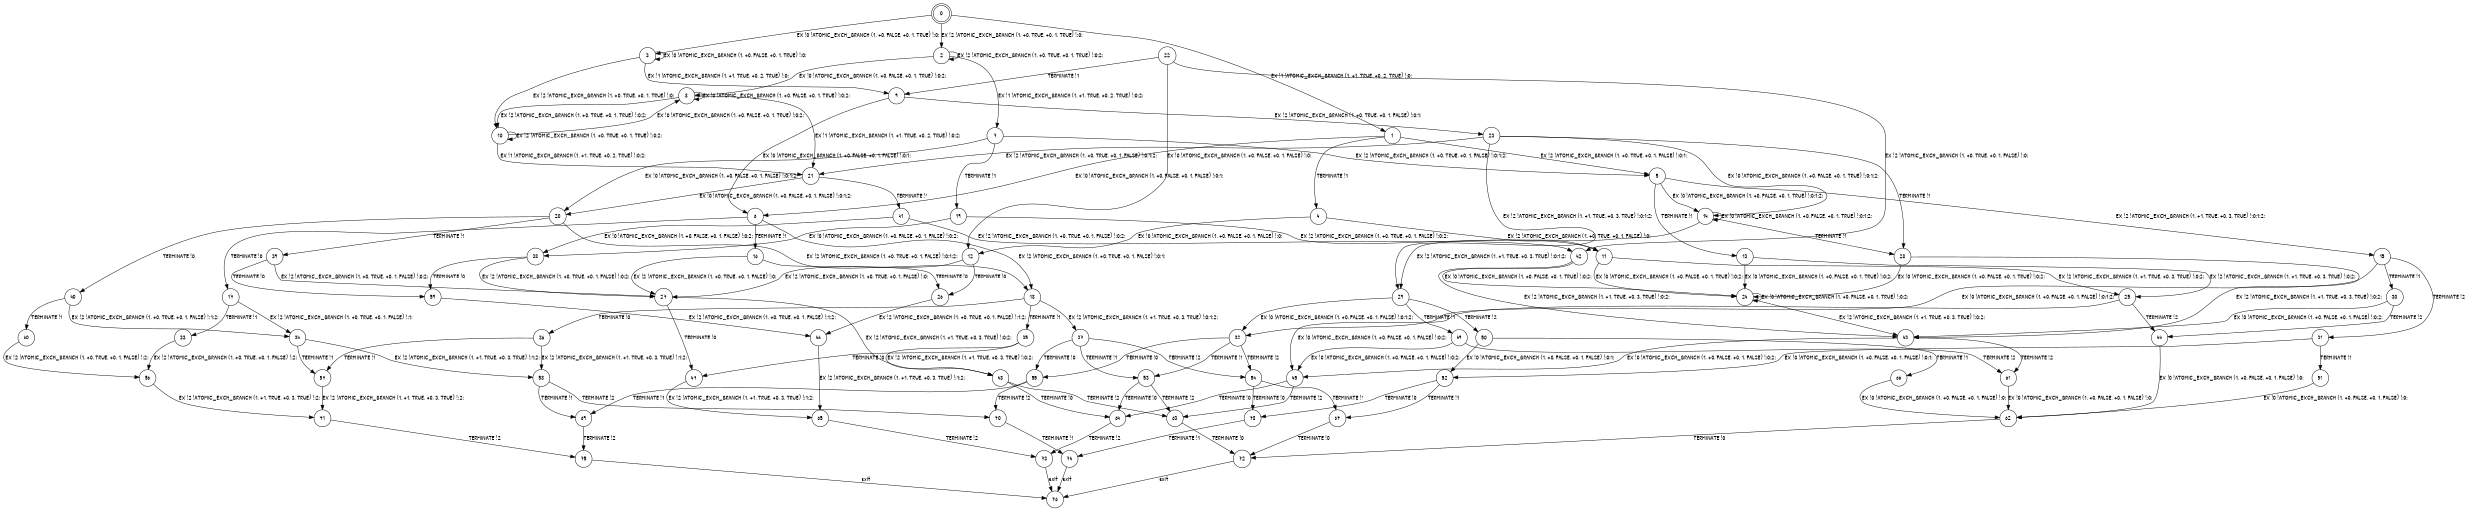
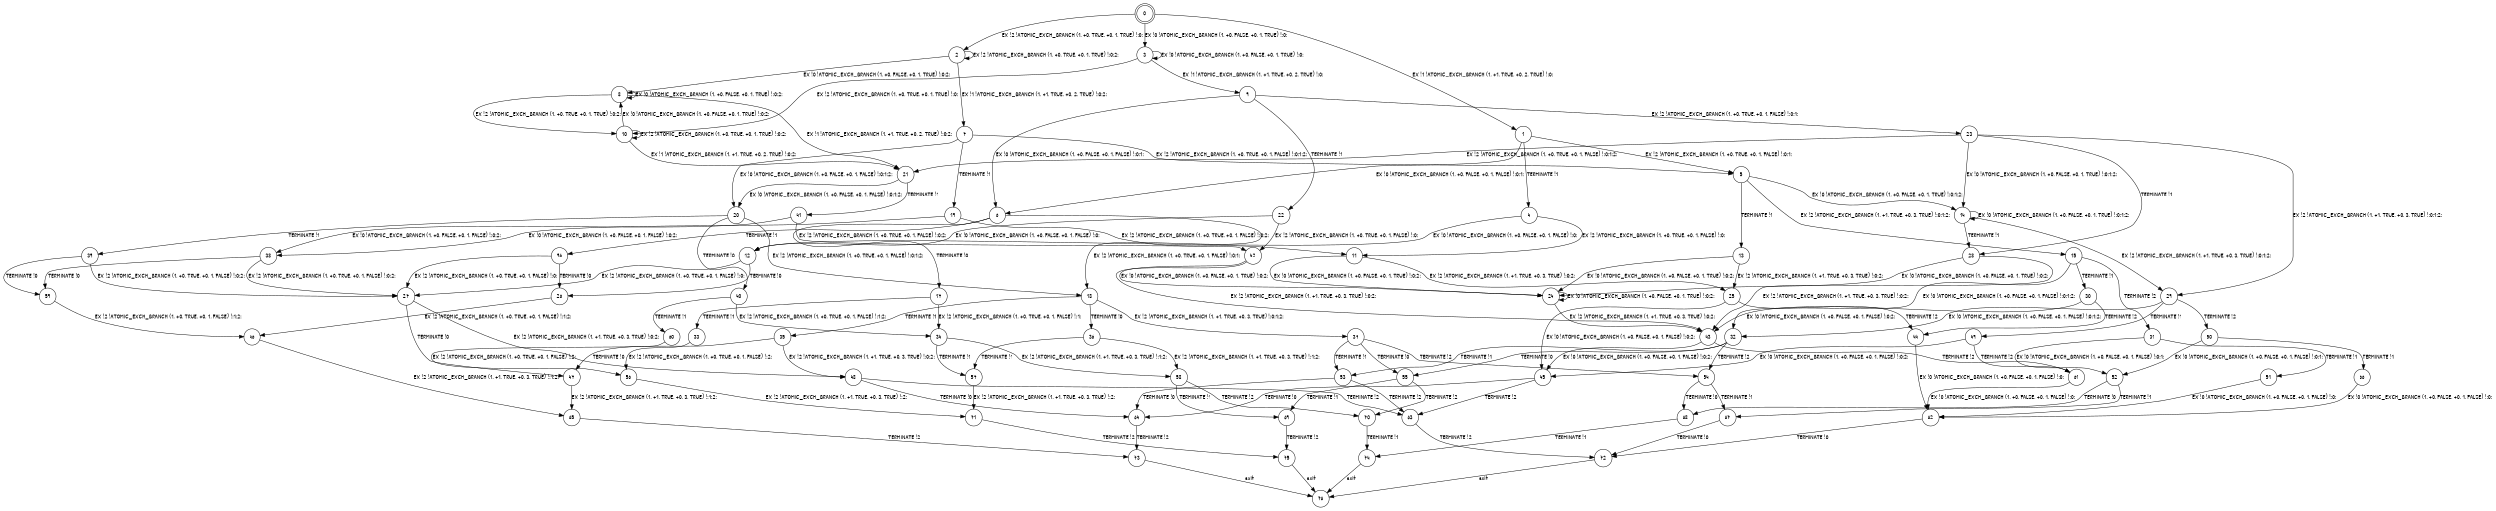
edge "22" -> "9": reversed
node "16": label "16" -> "96"
node "78": label "78" -> "68"
edge "63" -> "72": label "TERMINATE !0" -> "TERMINATE !2"
